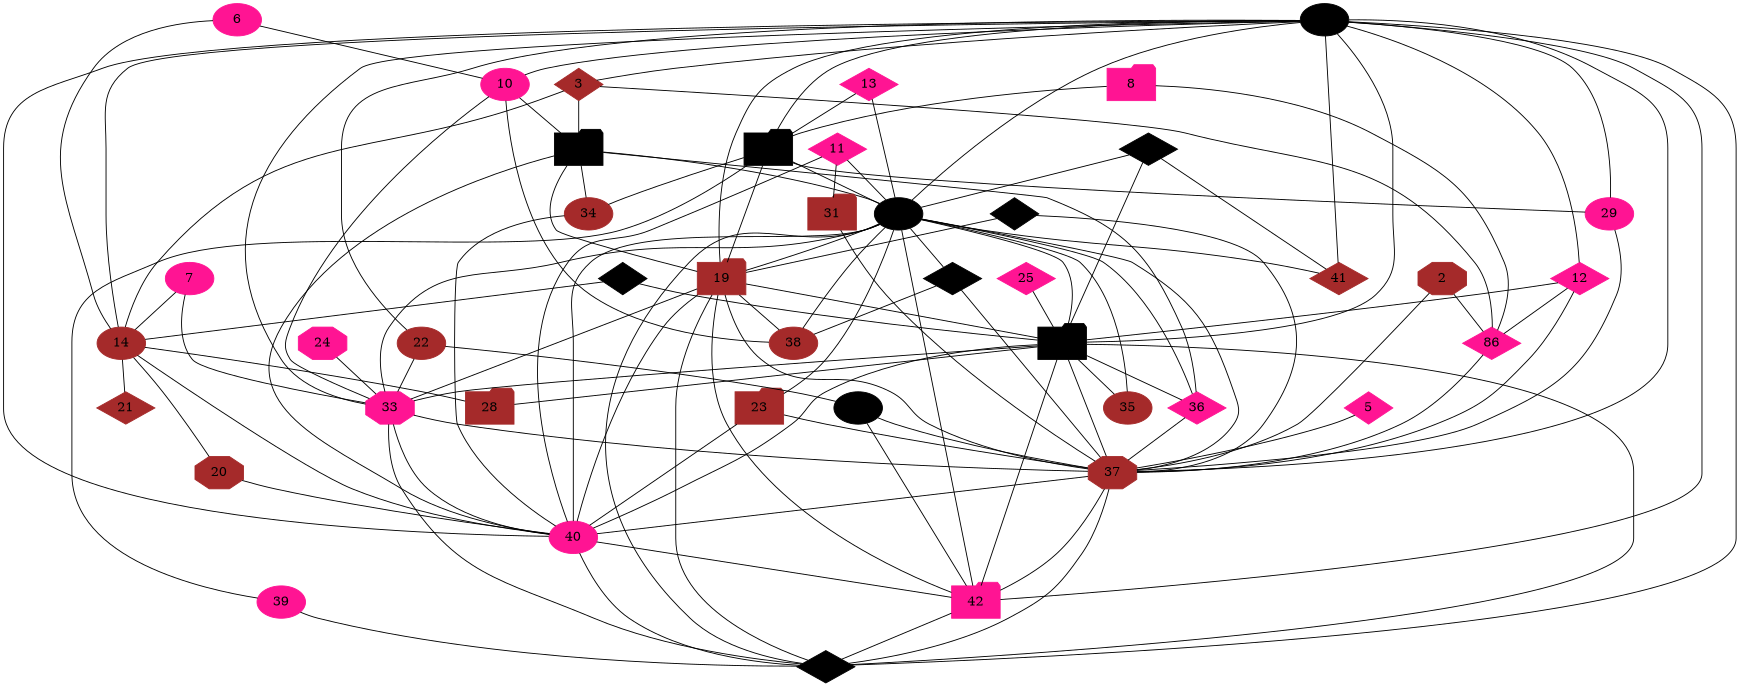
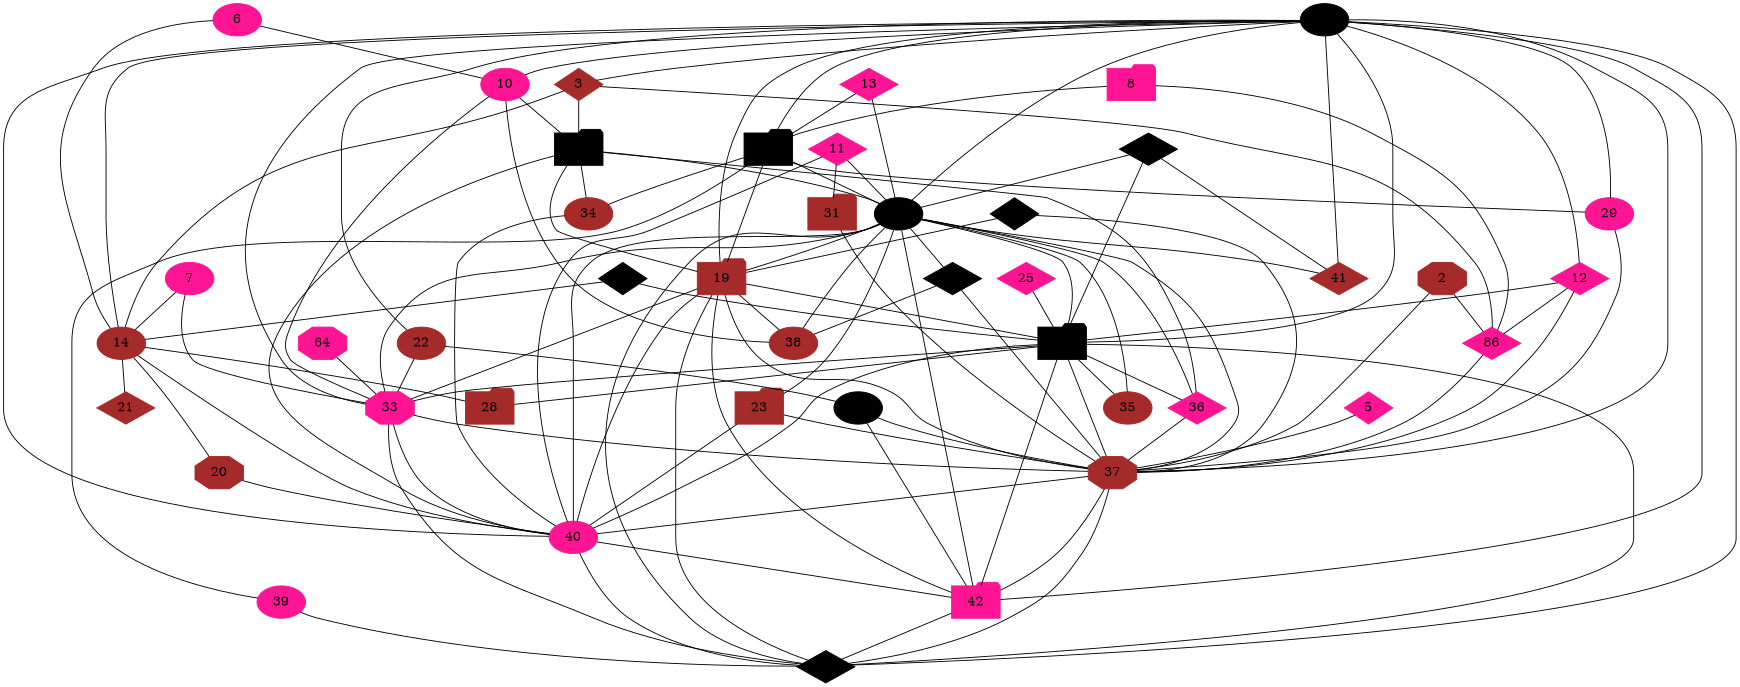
node "24": label "24" -> "64"
